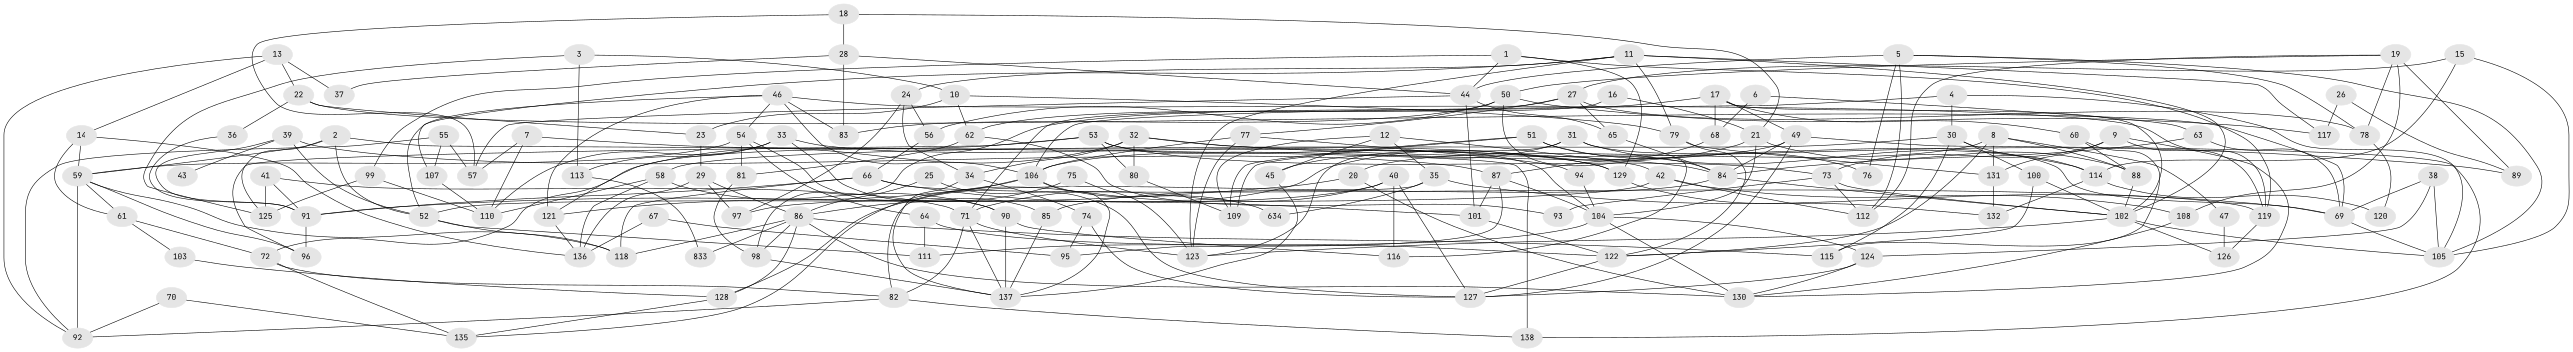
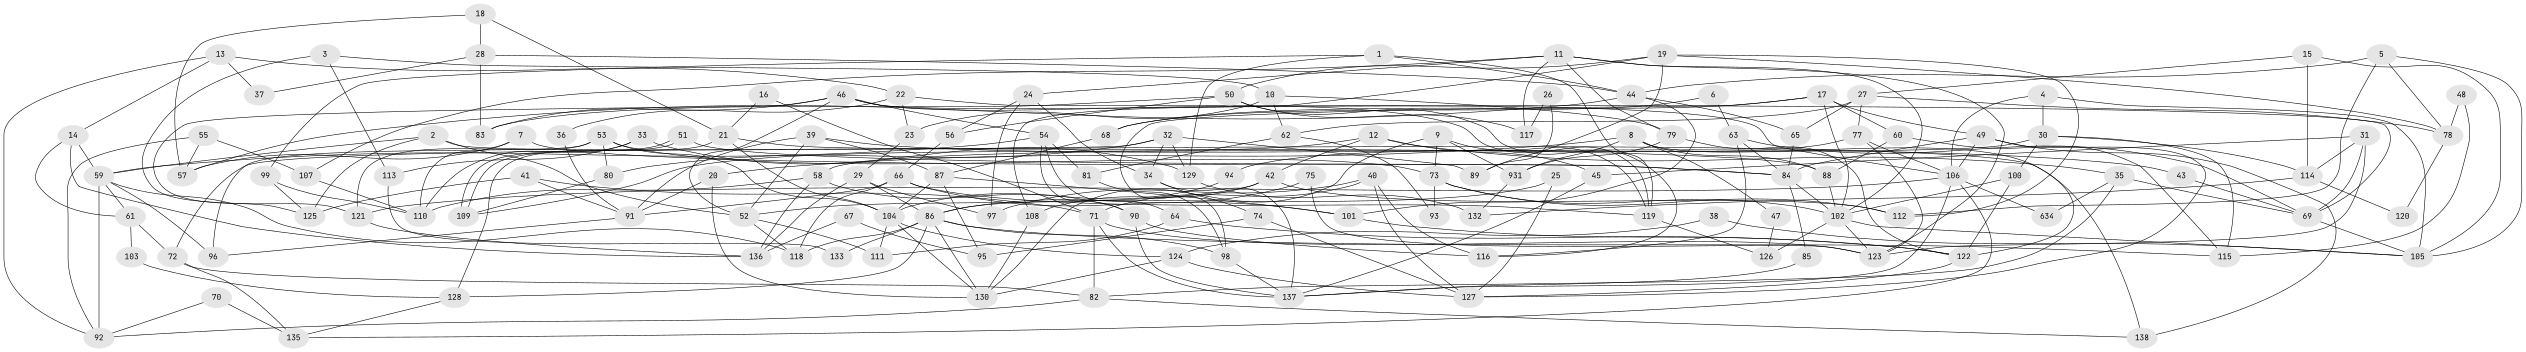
node "48": added
node "76": removed
node "131": label "131" -> "931"
edge "33" -- "85": removed
edge "38" -- "69": now "43" -- "69"
edge "63" -- "116": added
node "833": label "833" -> "133"
